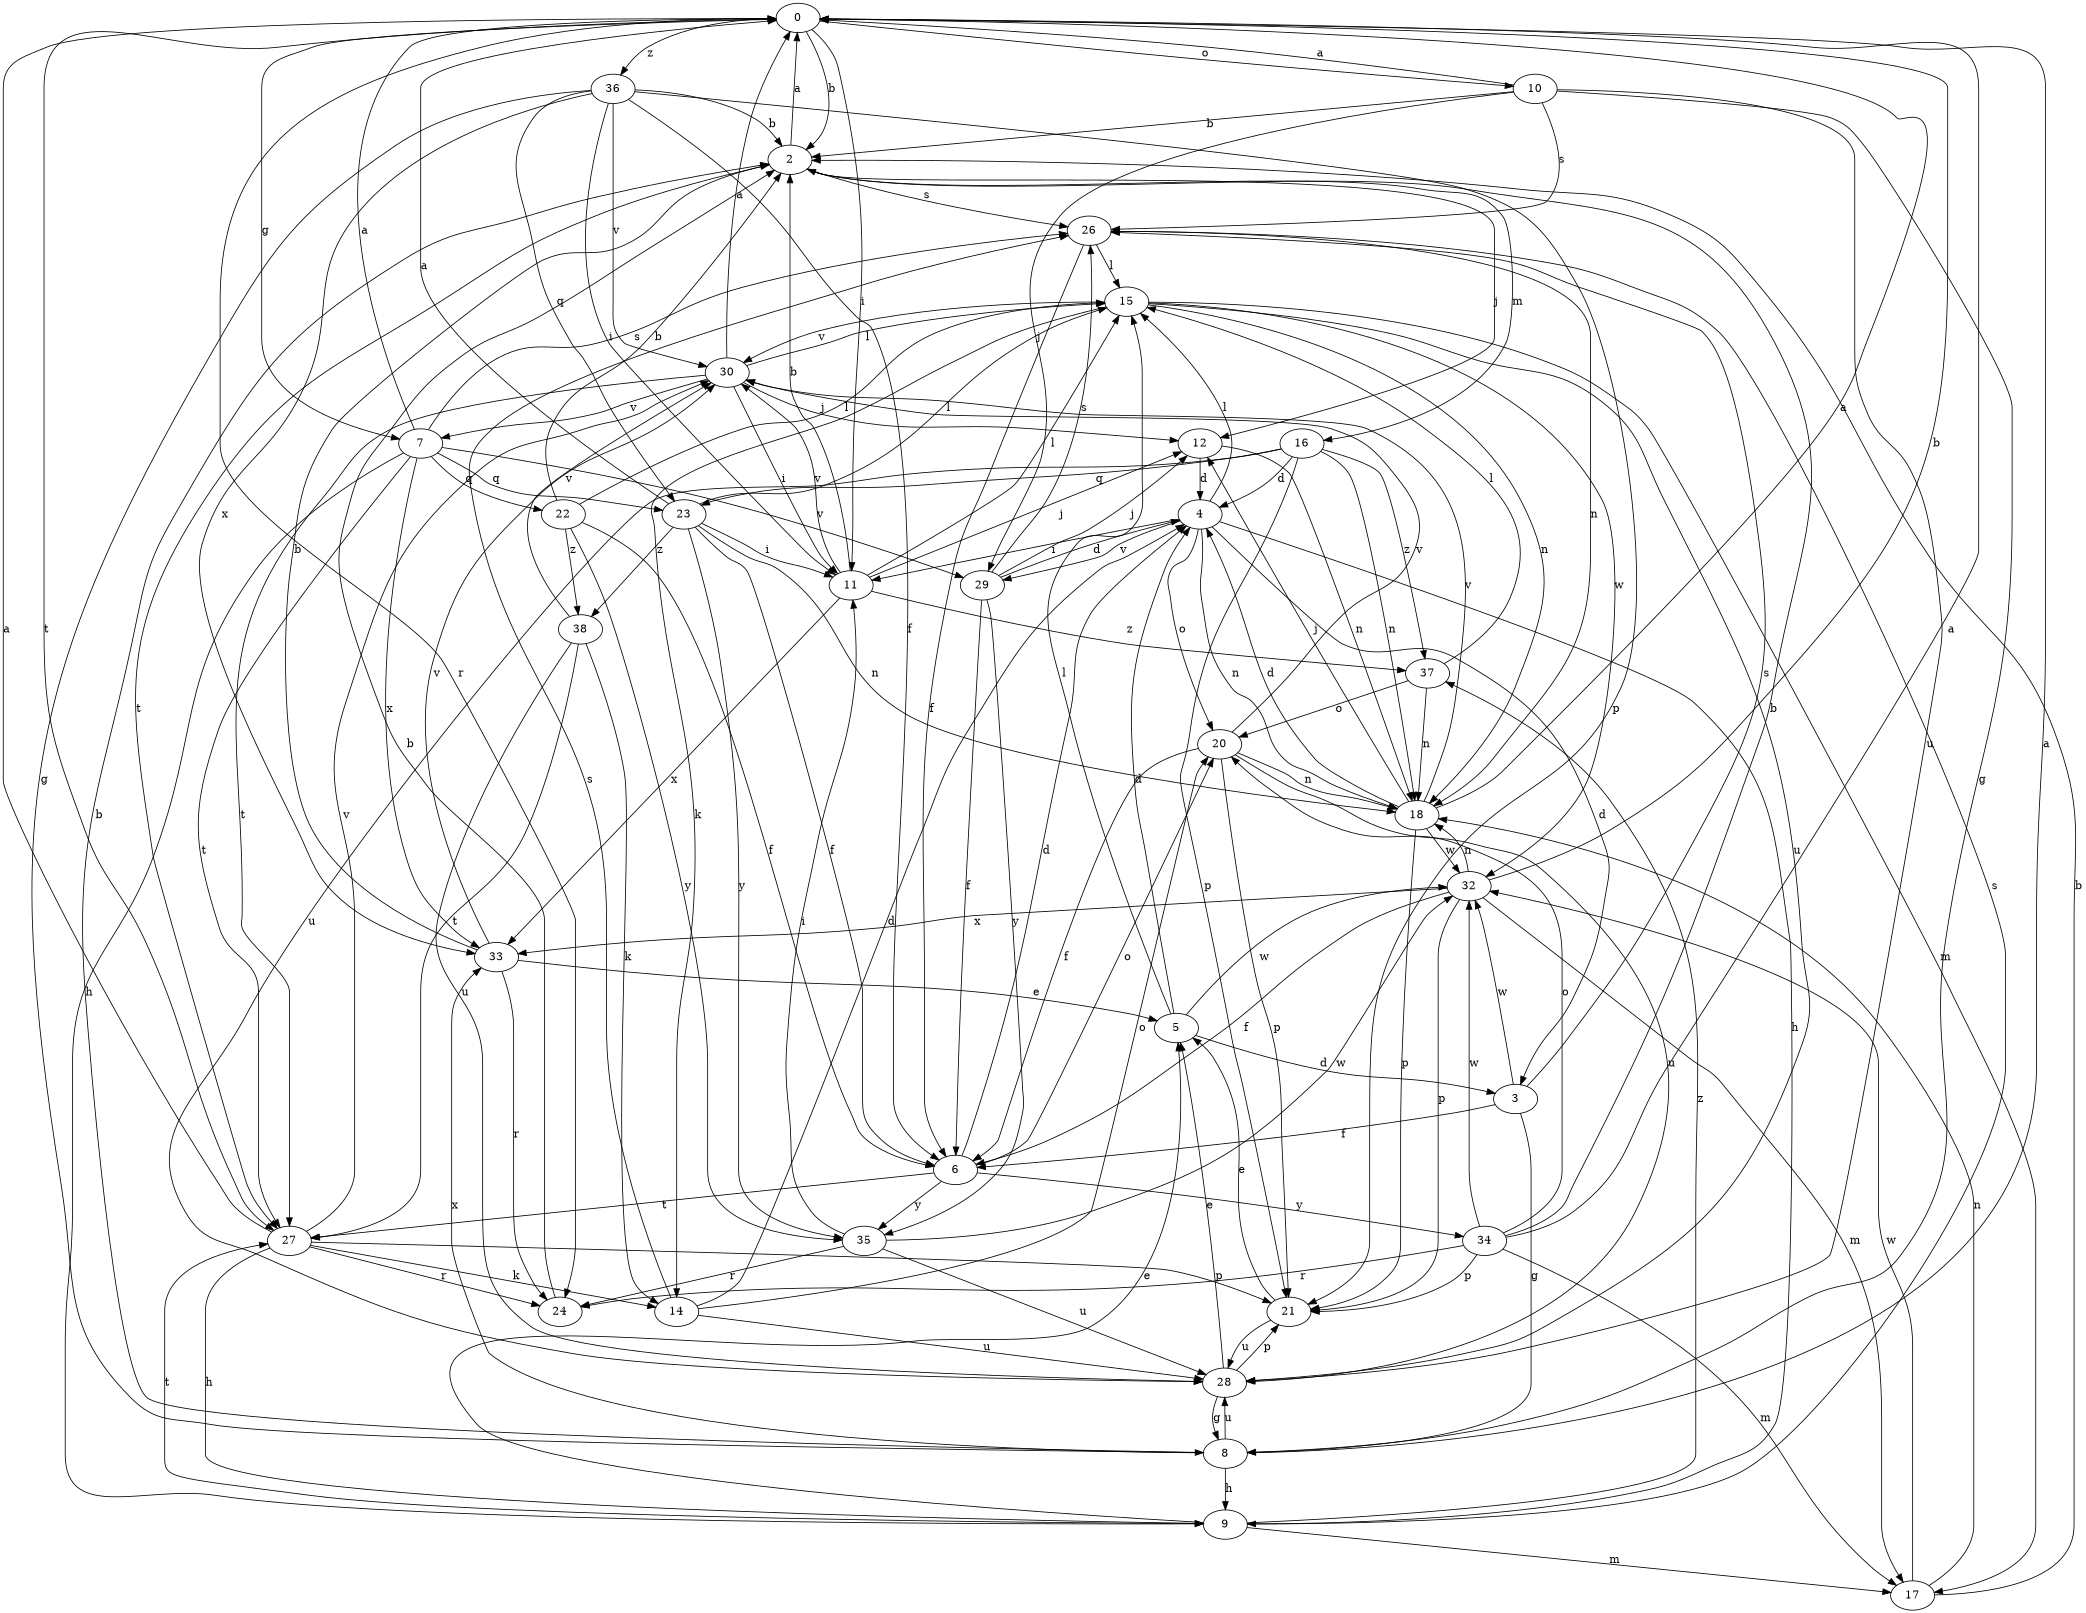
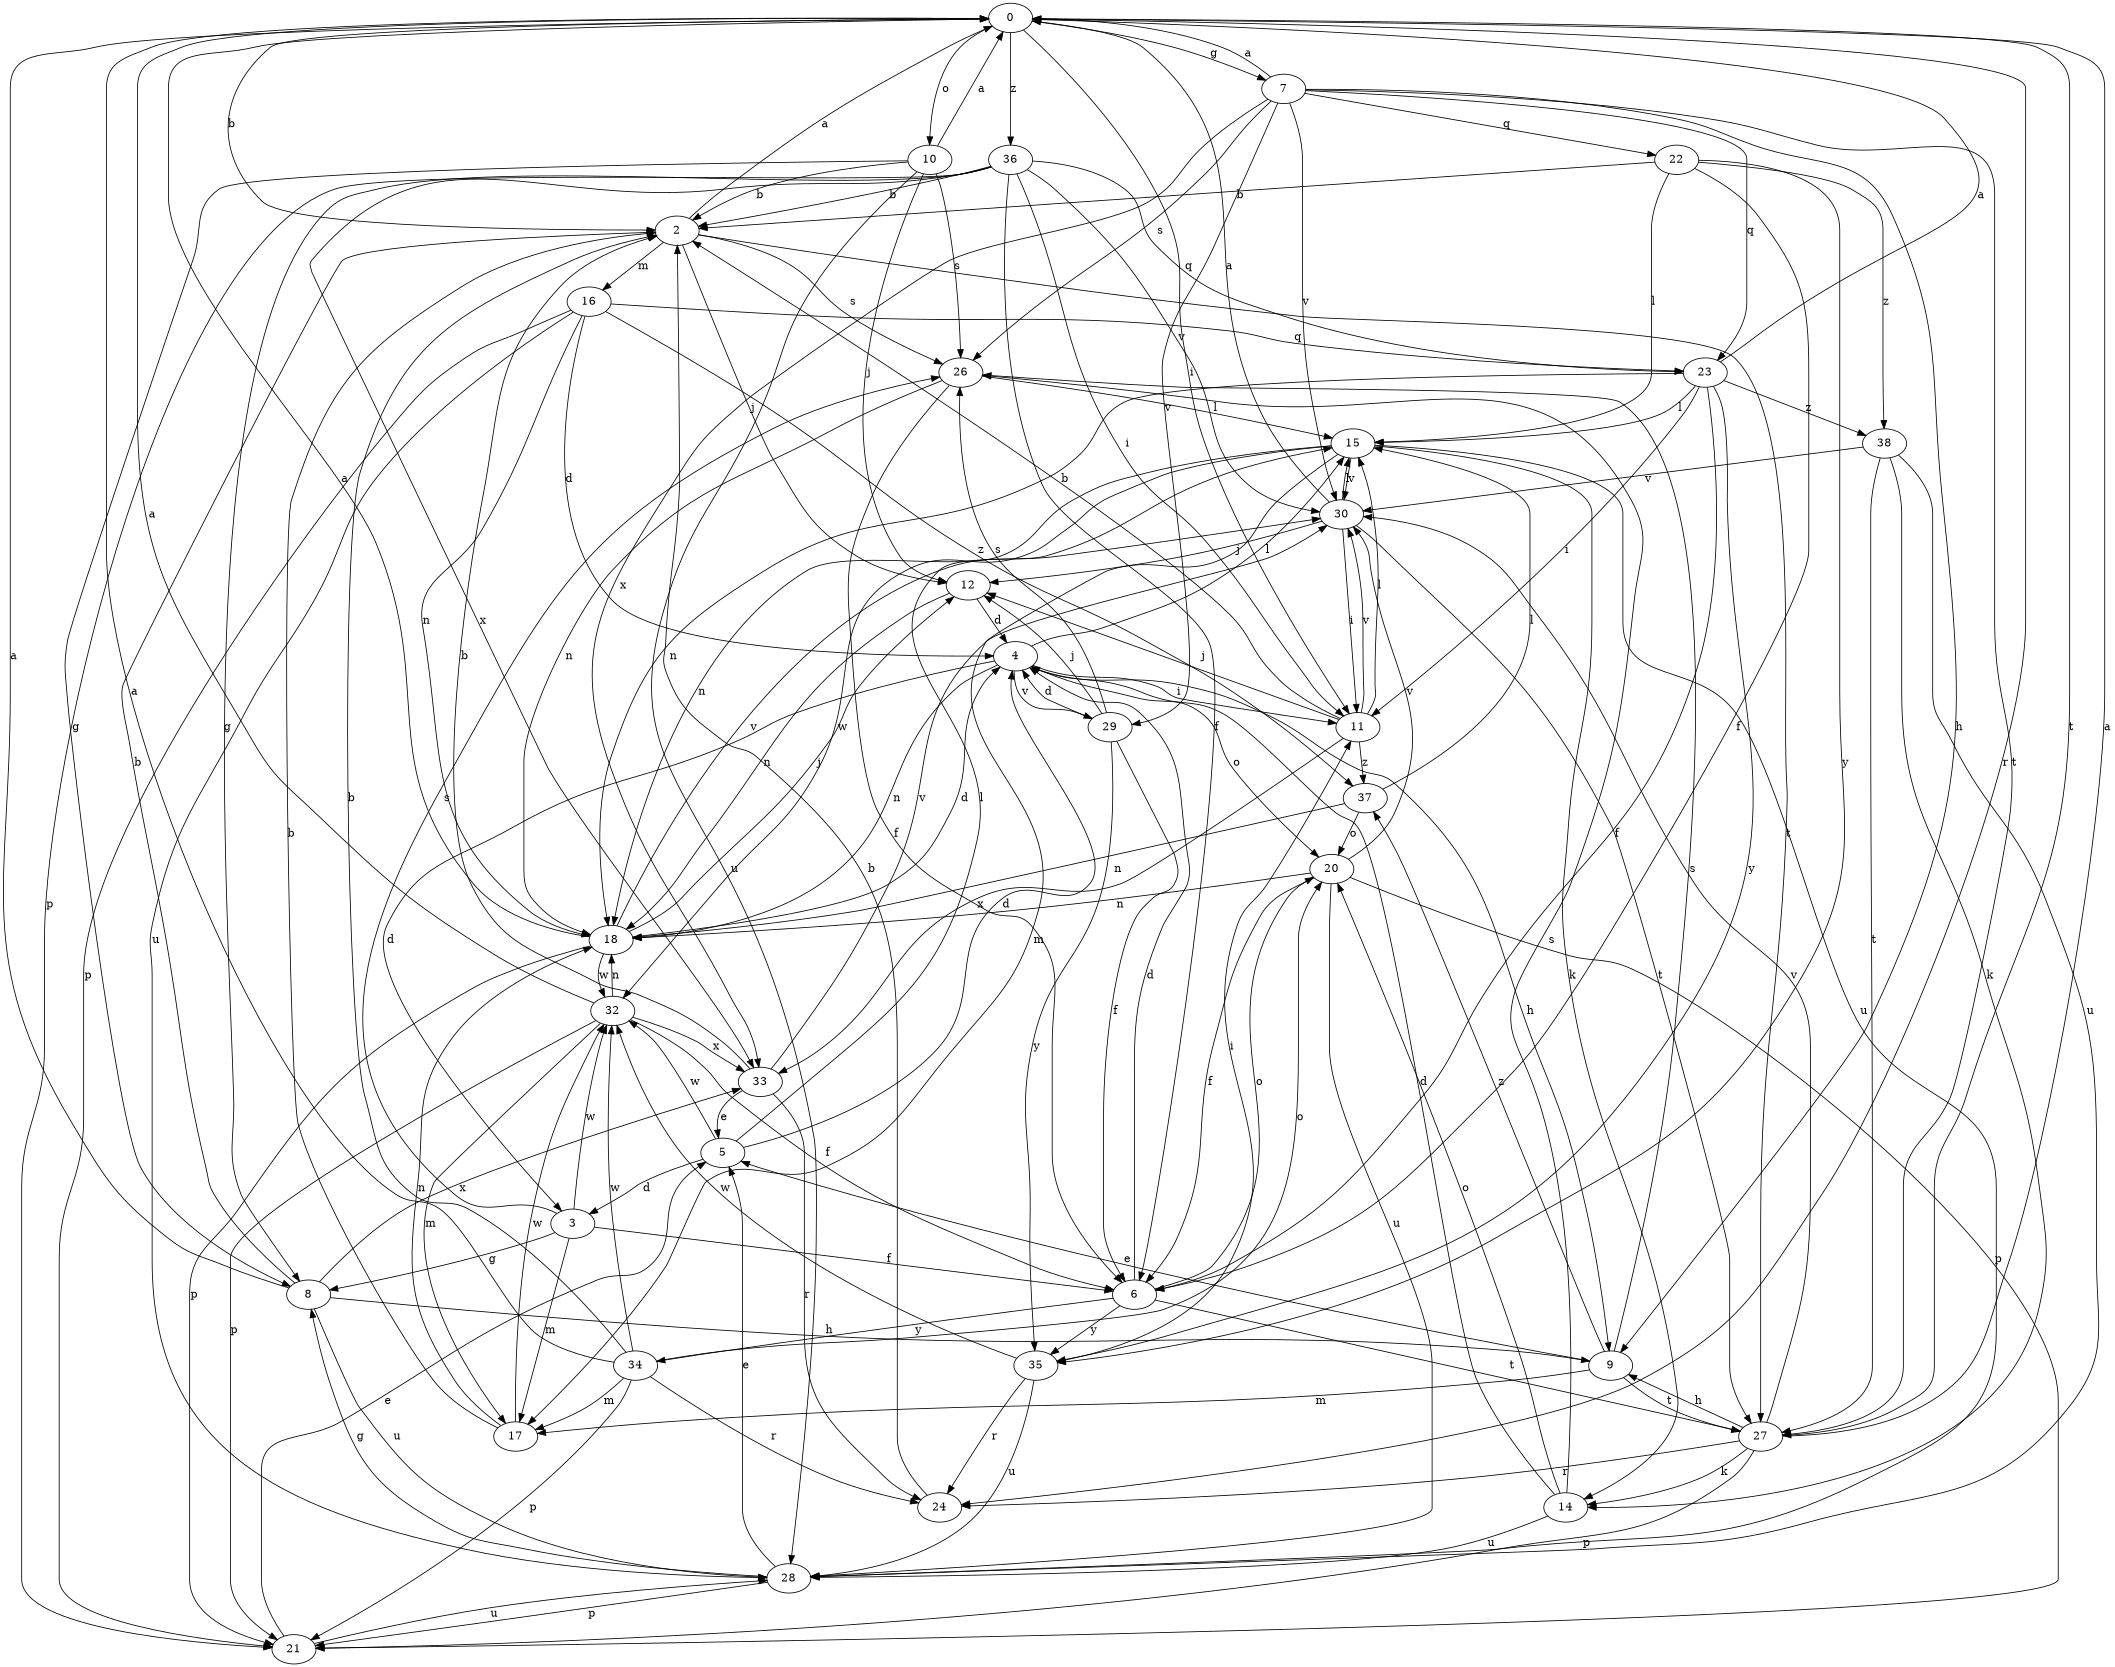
edge "10" -> "29": now "10" -> "12"
edge "30" -> "7": reversed
edge "32" -> "0": label "b" -> "a"
edge "3" -> "17": added, label "m"
